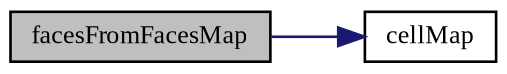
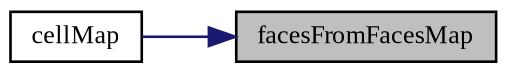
edge "facesFromFacesMap" -> "cellMap": reversed
